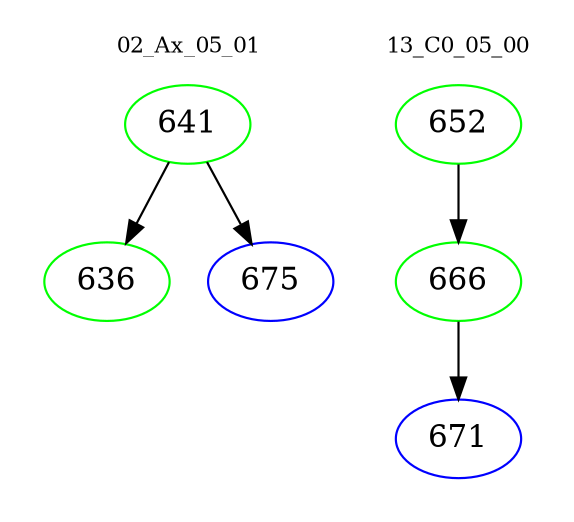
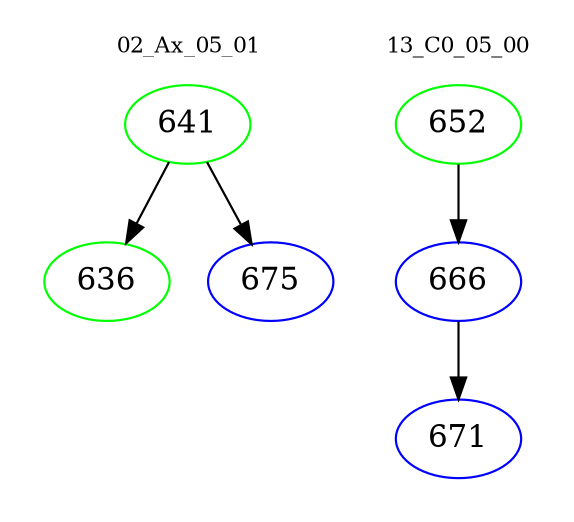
node "666": color green -> blue
